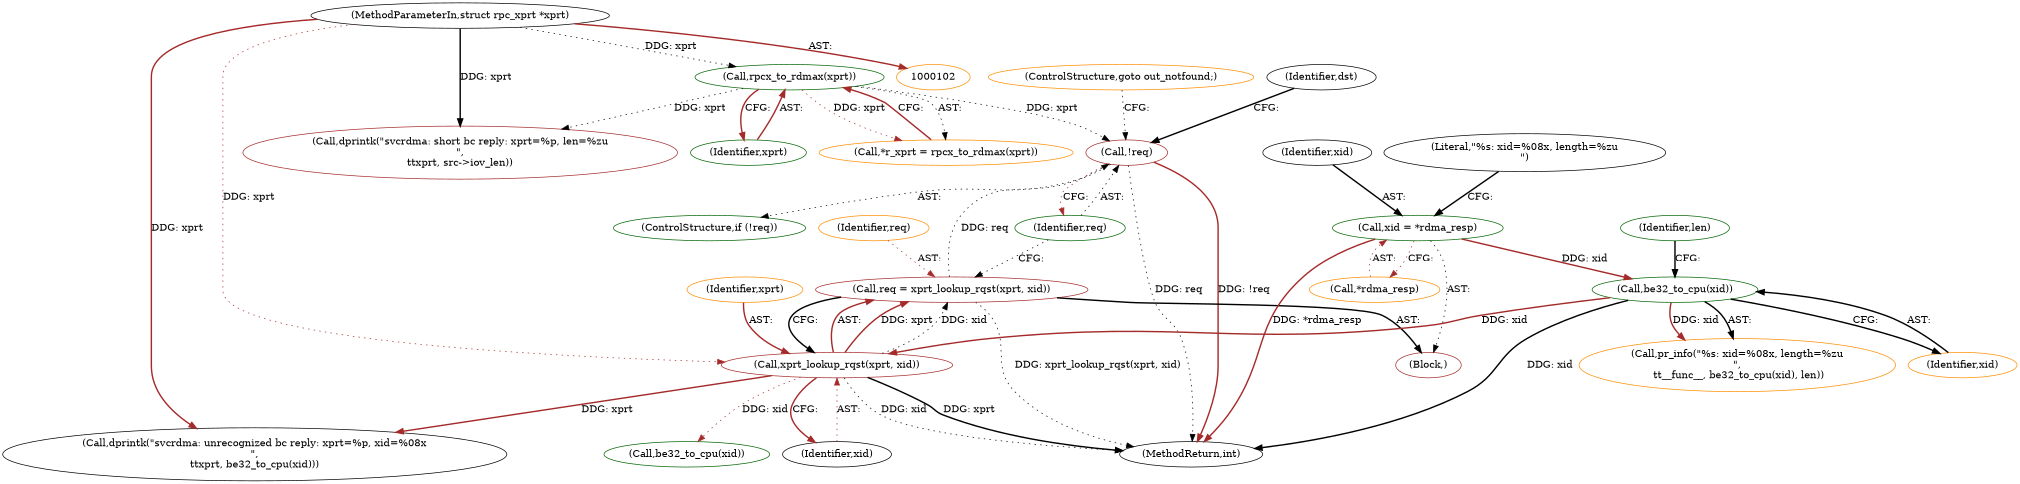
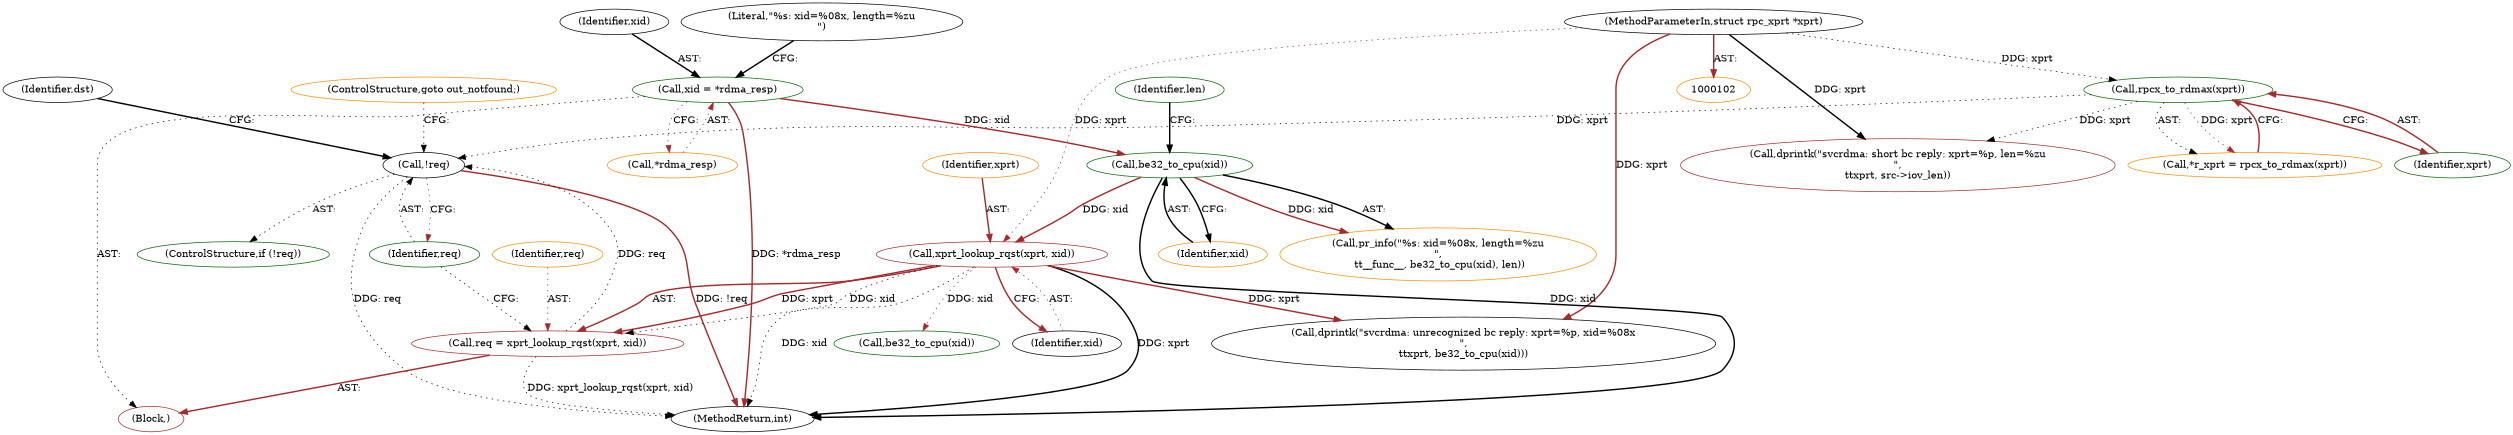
node "(Call,!req)": color brown -> black
edge "(Call,req = xprt_lookup_rqst(xprt, xid))" -> "(Block,)": color black -> brown
edge "(Call,req = xprt_lookup_rqst(xprt, xid))" -> "(Call,xprt_lookup_rqst(xprt, xid))": removed, label "CFG:"
